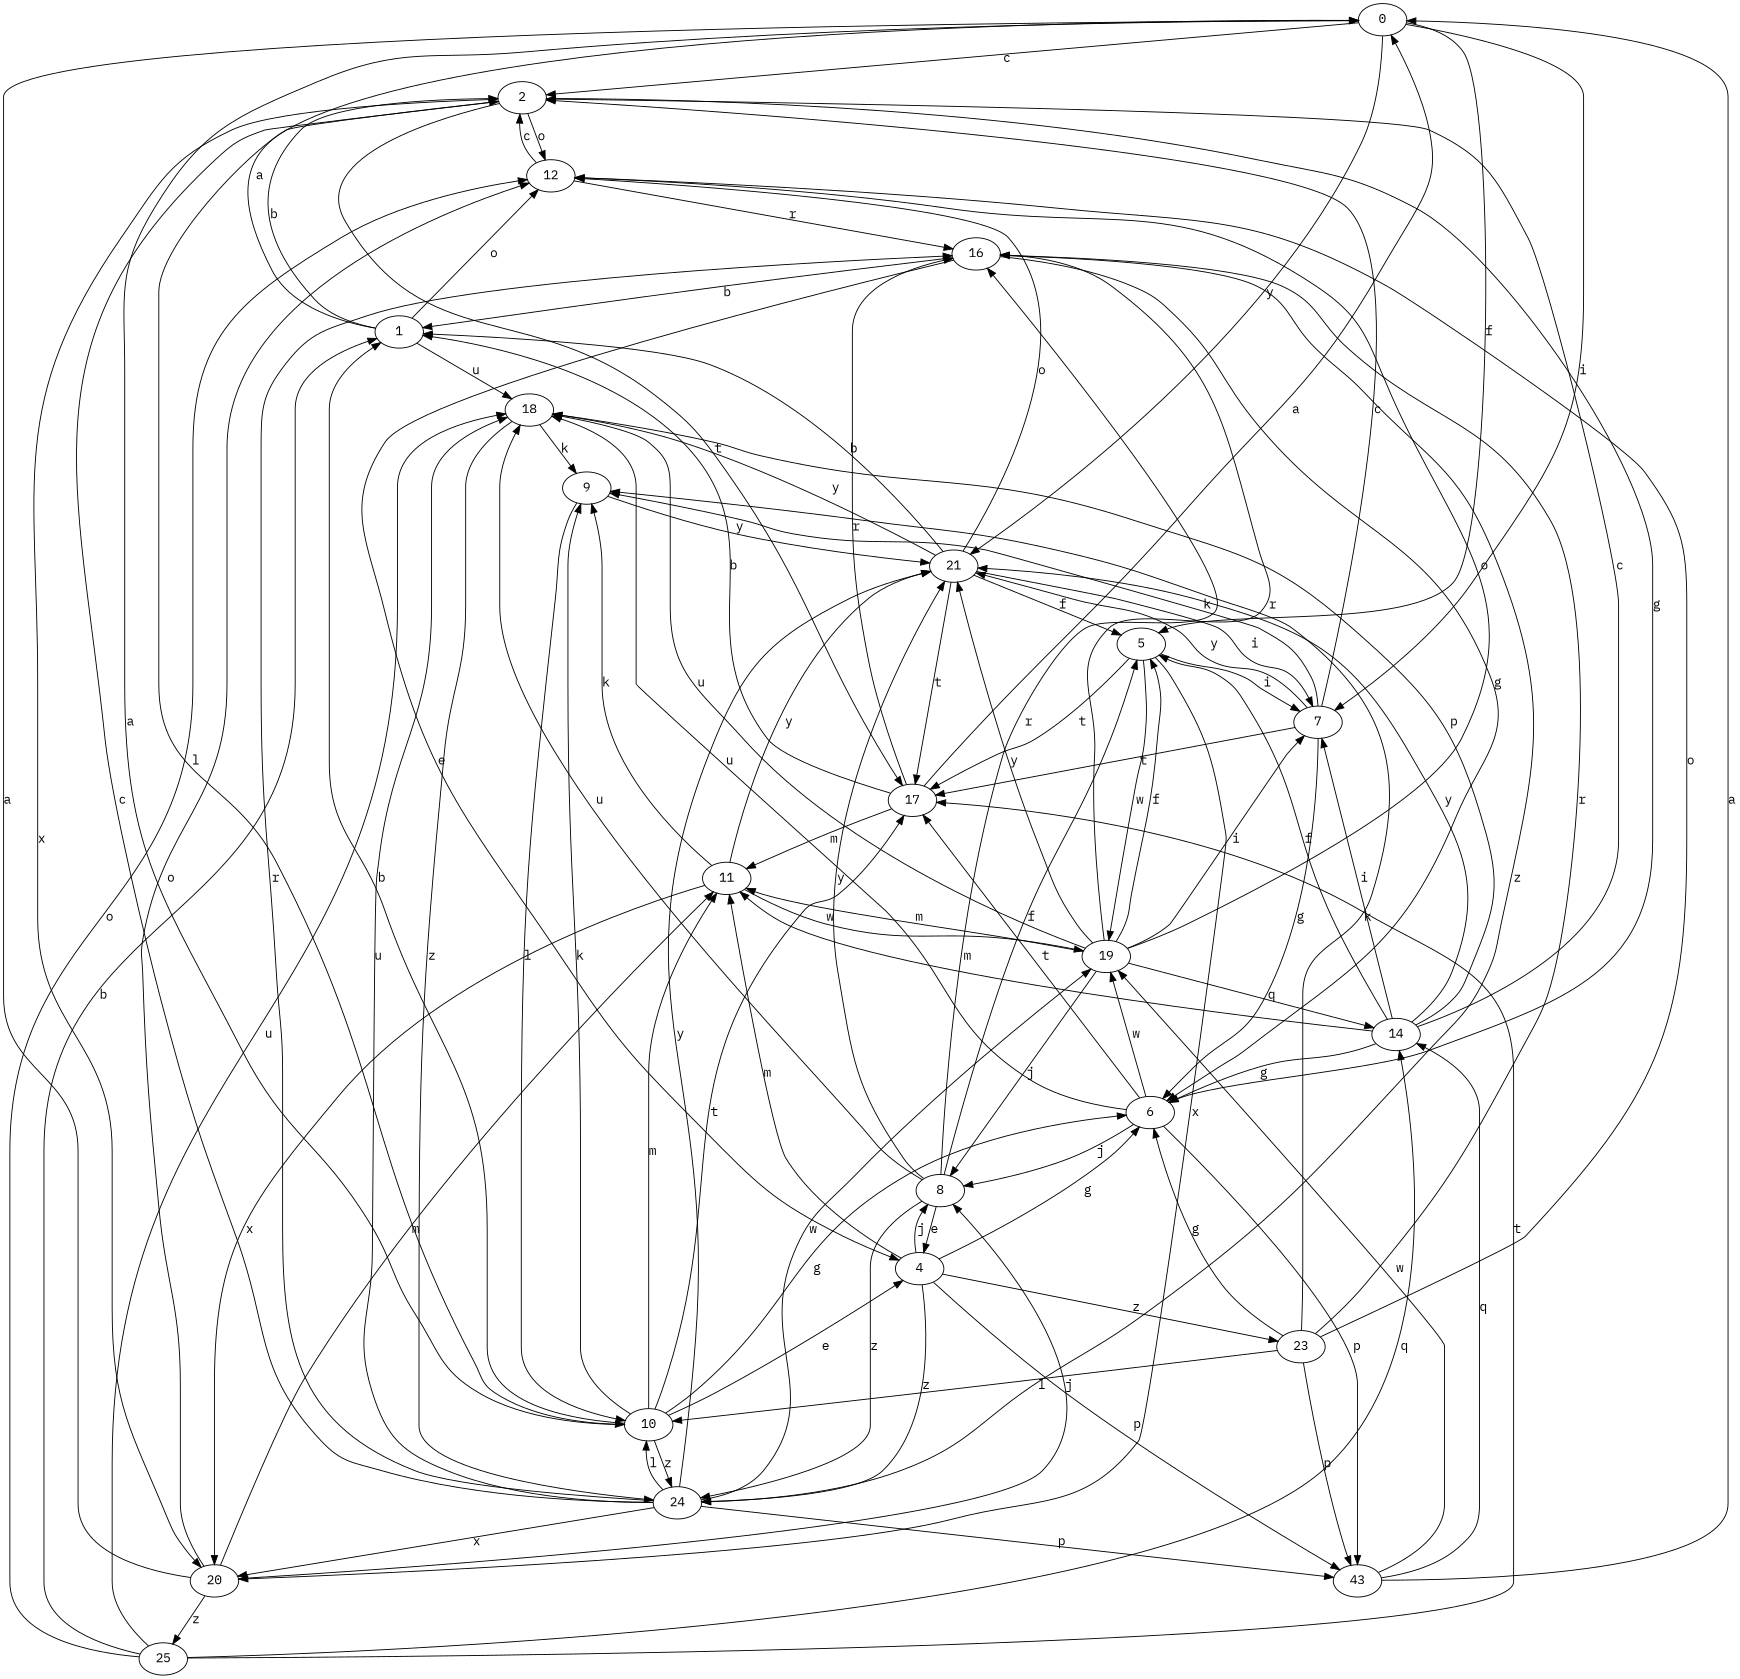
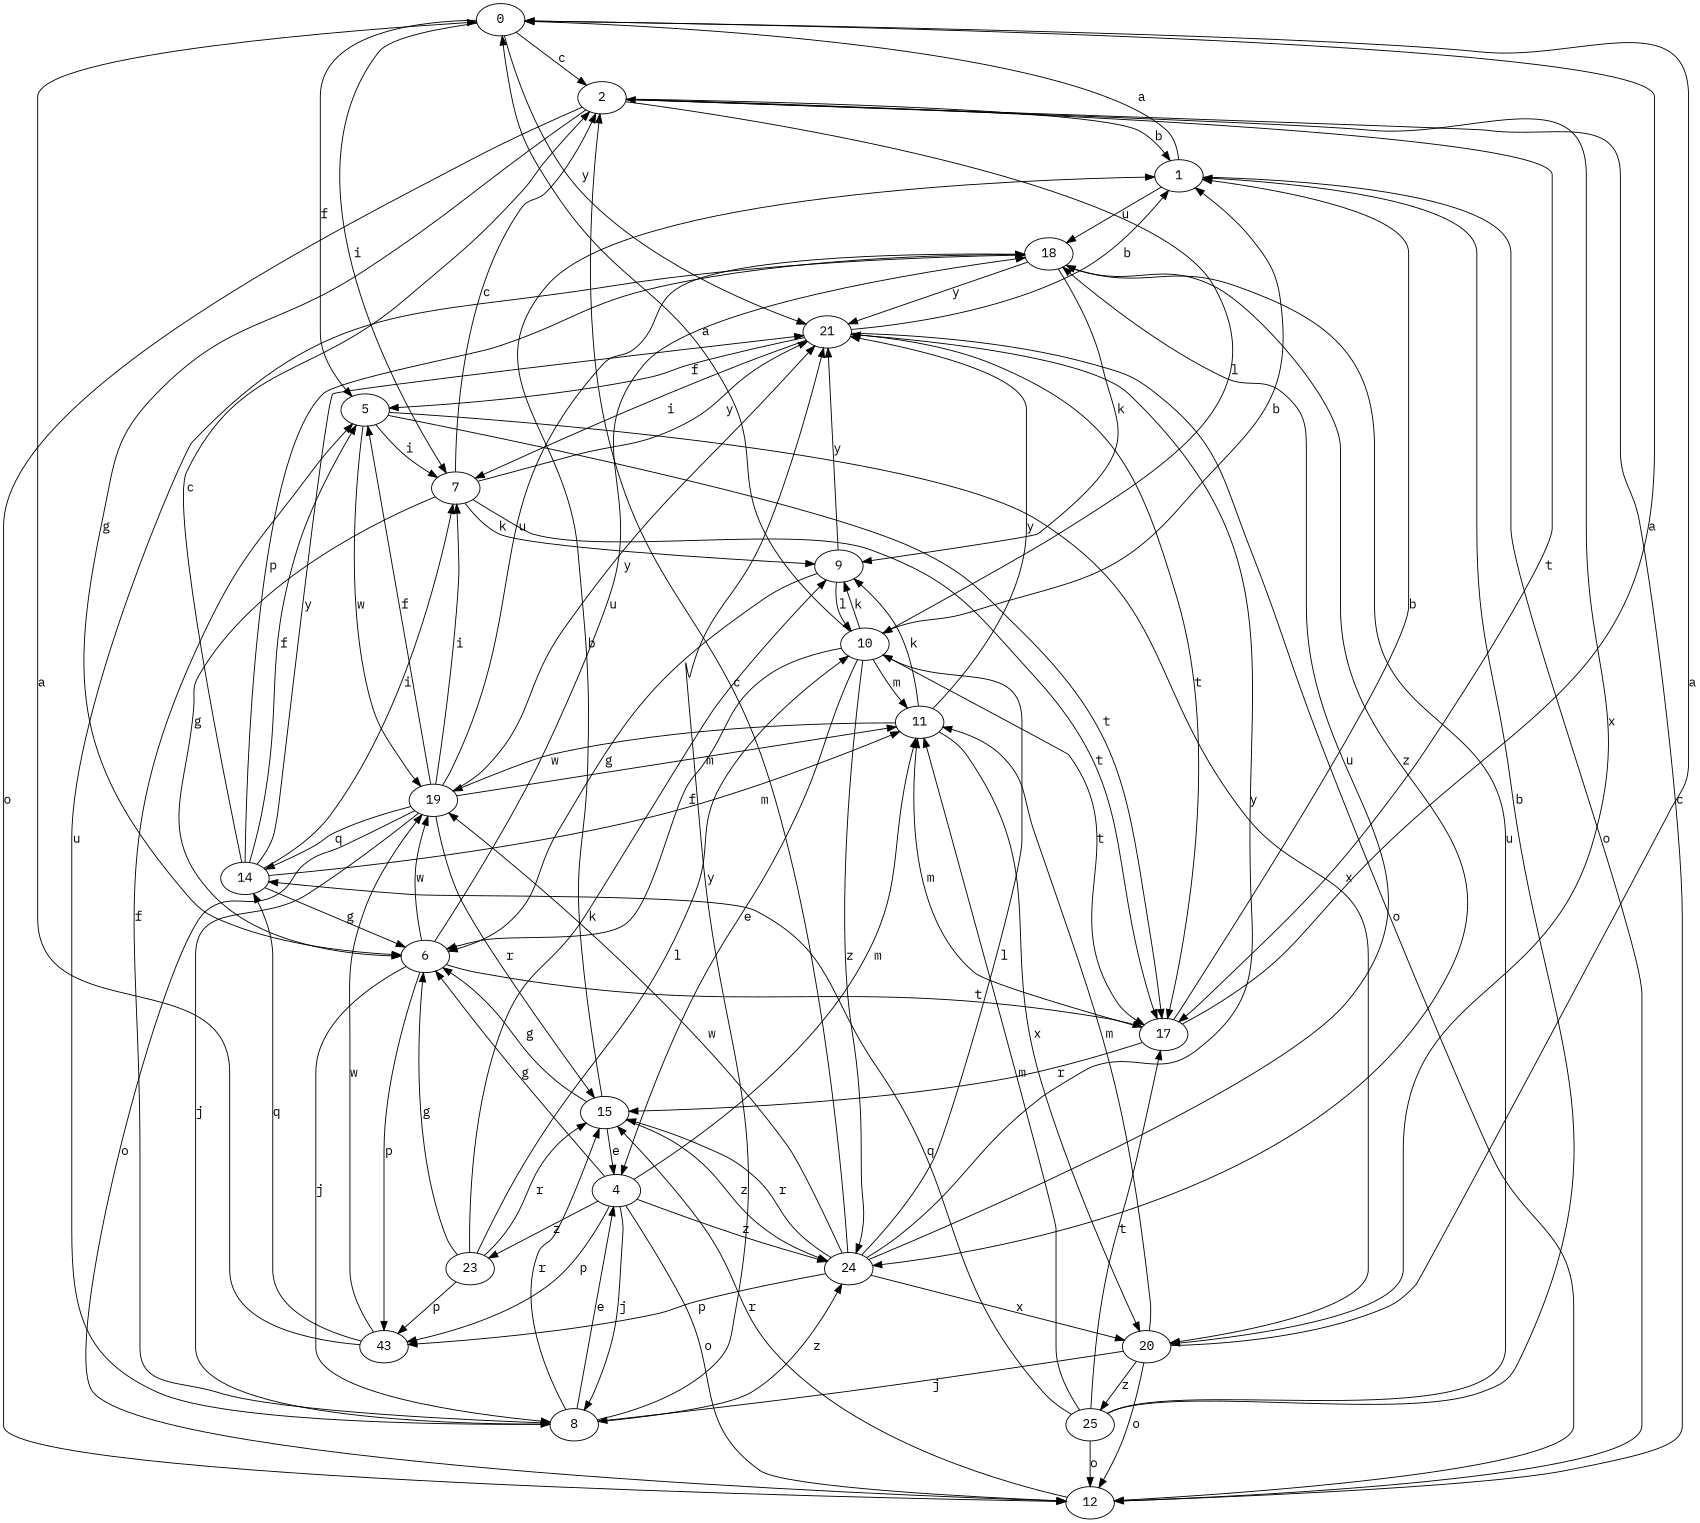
edge "1" -> "2": reversed
node "16": label "16" -> "15"
edge "21" -> "18": reversed
edge "23" -> "12": now "4" -> "12"
edge "9" -> "6": added, label "g"
edge "25" -> "11": added, label "m"
edge "10" -> "6": label "g" -> "f"
